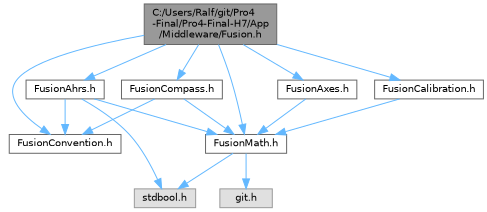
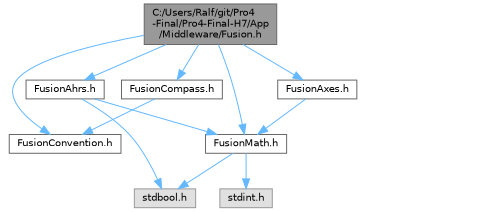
node "FusionCalibration.h": removed
edge "FusionAhrs.h" -> "FusionConvention.h": removed
edge "FusionCompass.h" -> "FusionMath.h": removed
node "git.h": label "git.h" -> "stdint.h"
